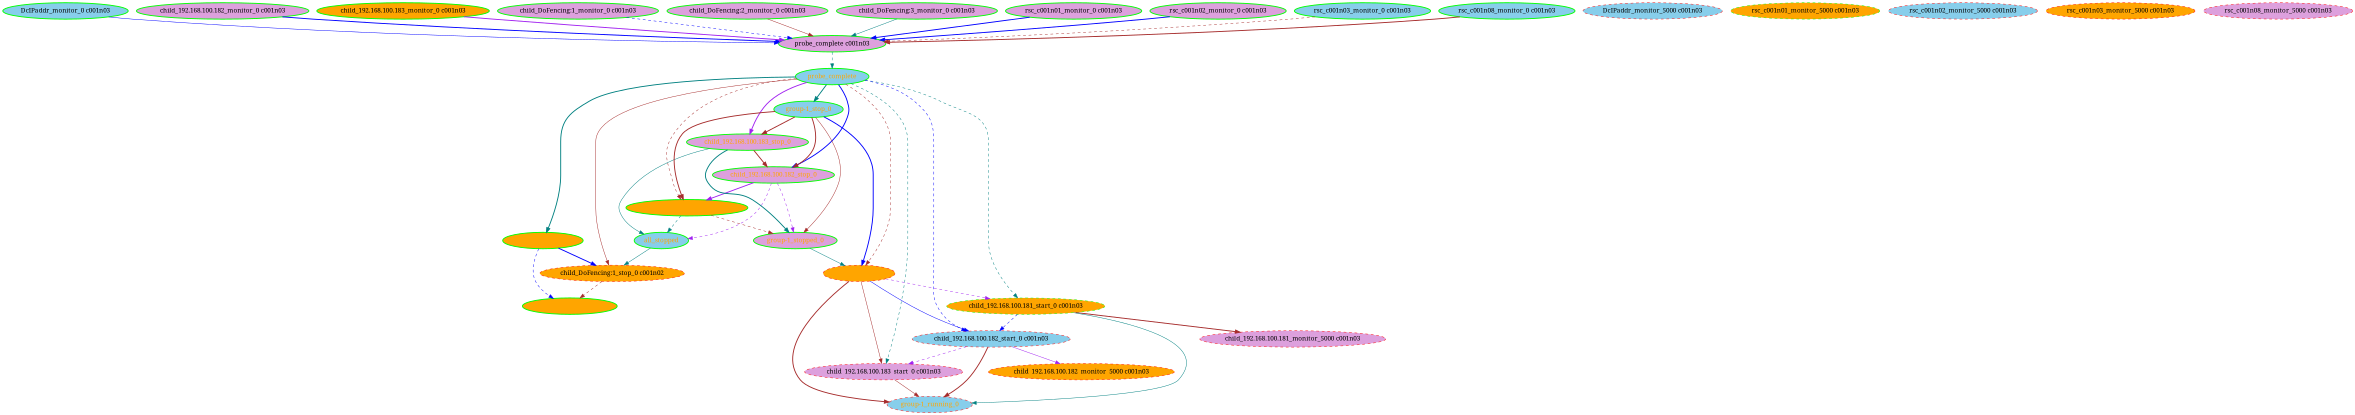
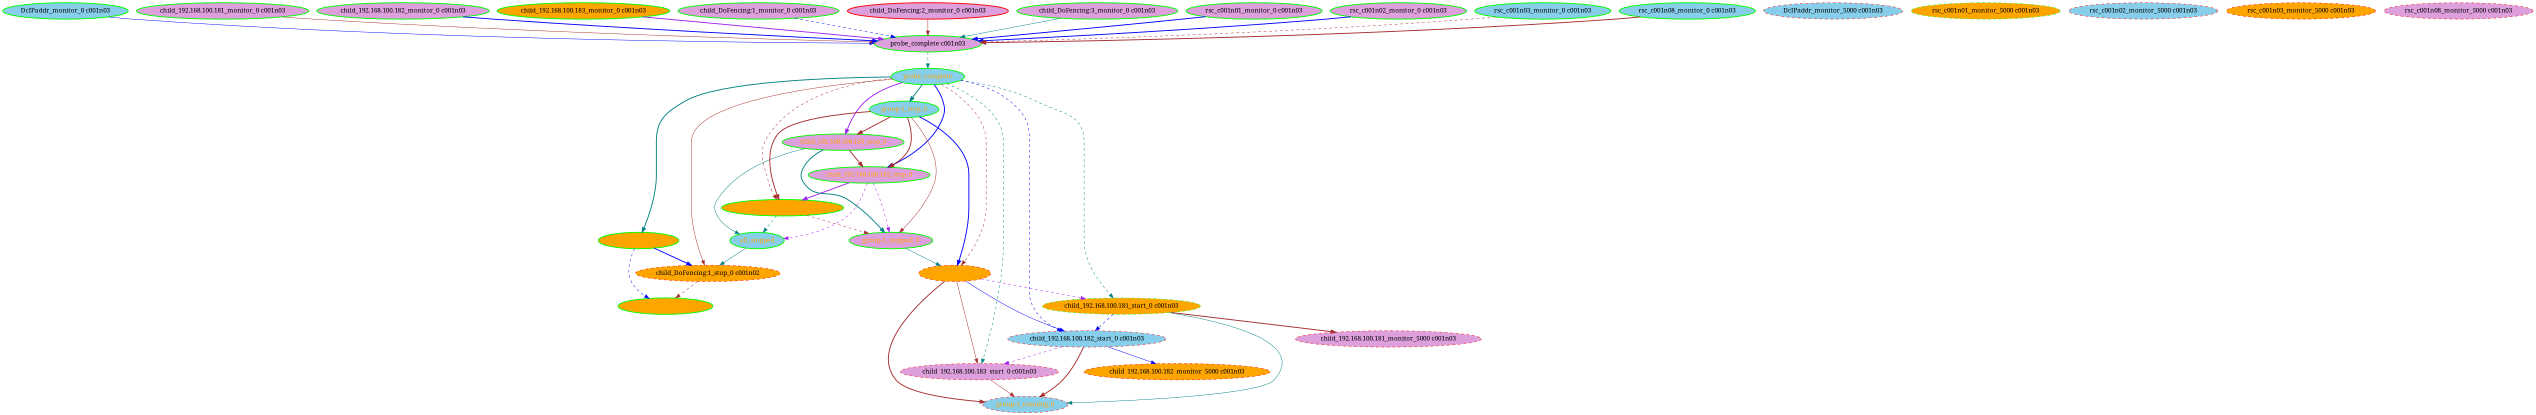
node "child_192.168.100.181_monitor_0 c001n03": added
node "child_DoFencing:2_monitor_0 c001n03": color green -> red
edge "child_192.168.100.182_start_0 c001n03" -> "child_192.168.100.182_monitor_5000 c001n03": color purple -> blue
